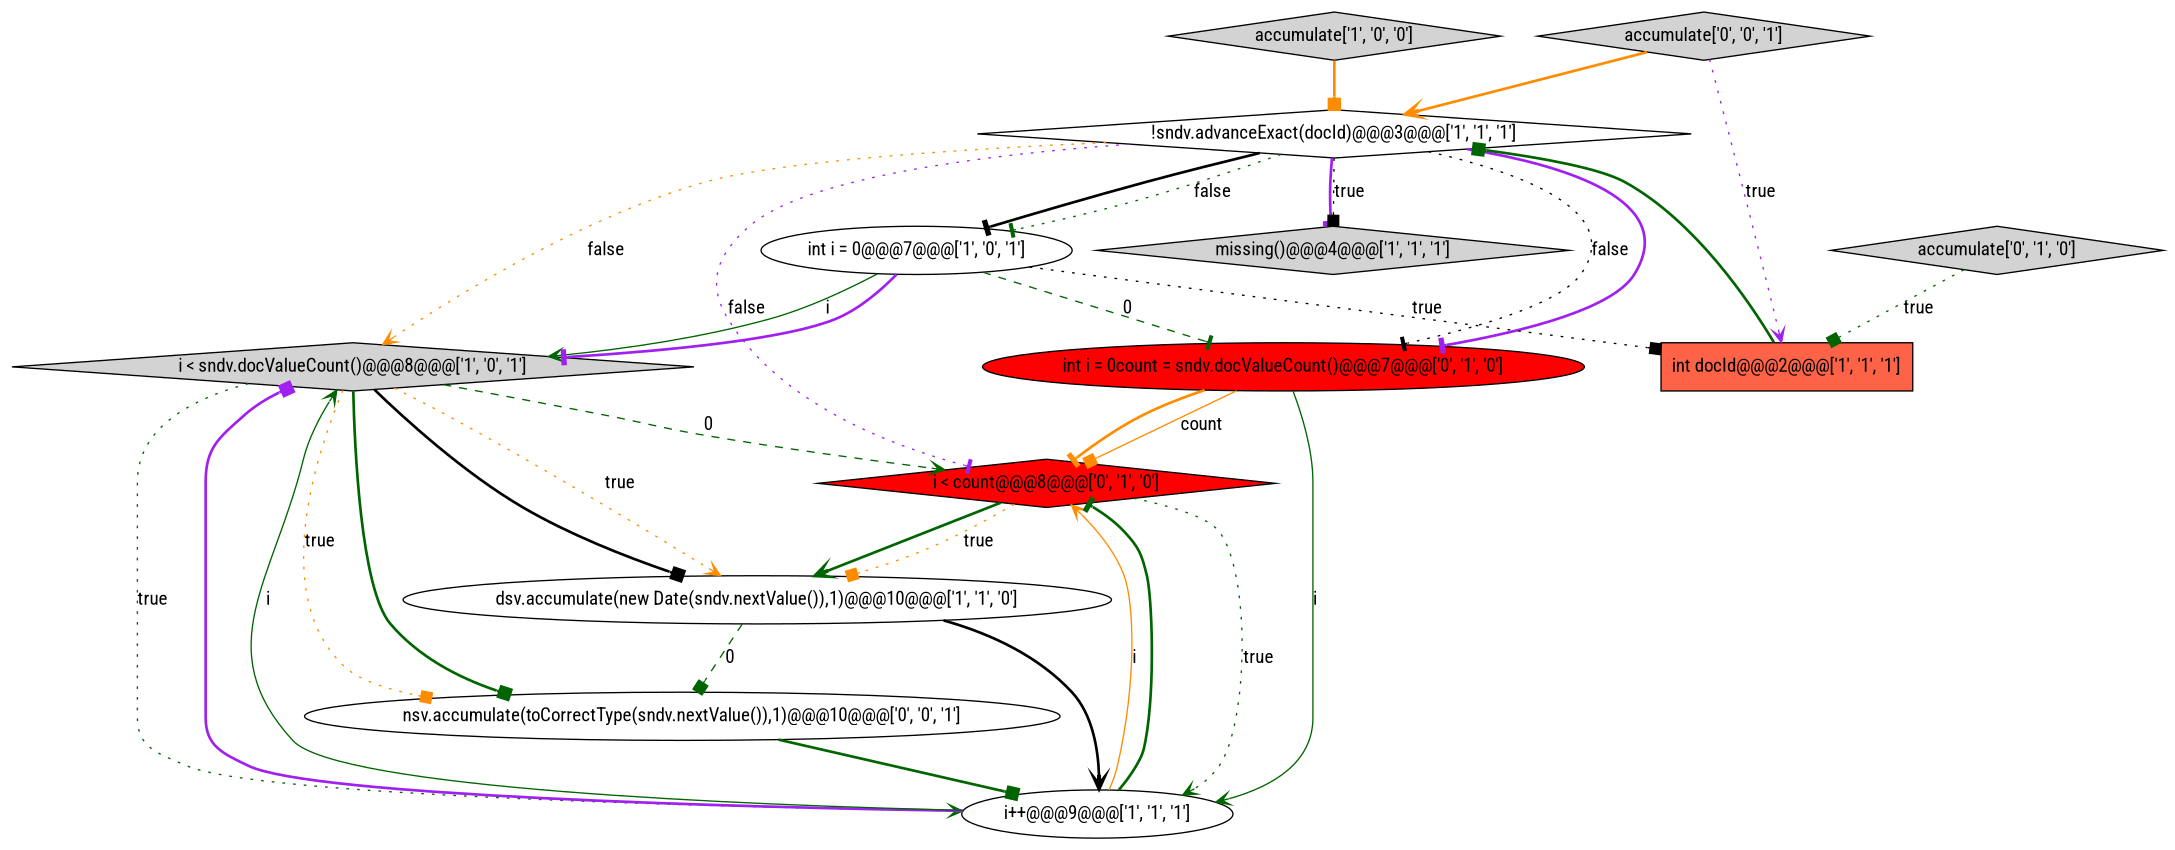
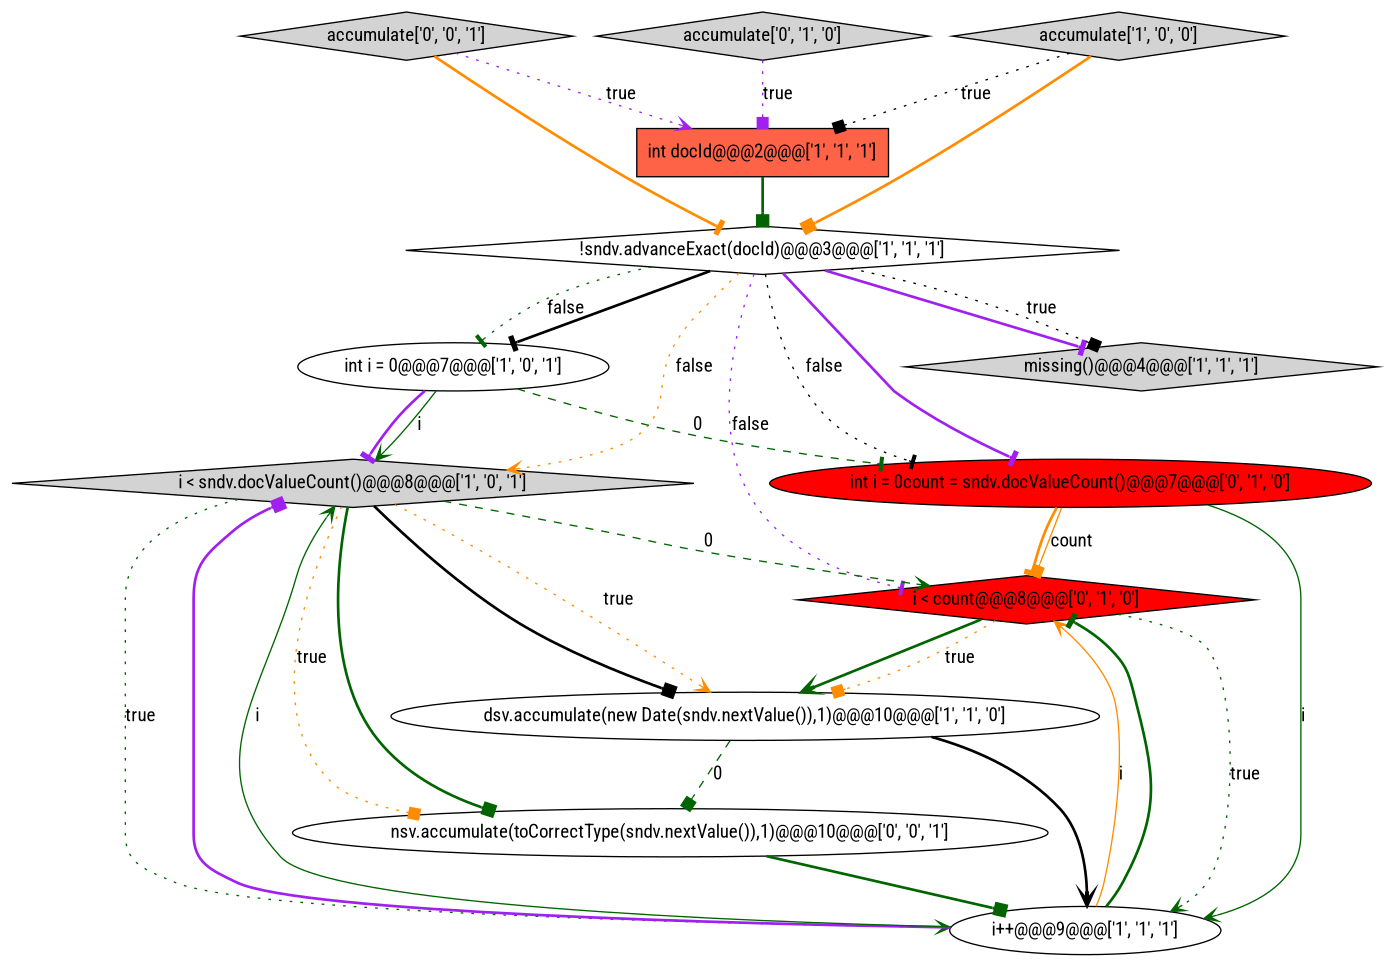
edge "accumulate['0', '0', '1']" -> "!sndv.advanceExact(docId)@@@3@@@['1', '1', '1']": arrowhead vee -> tee
edge "accumulate['0', '1', '0']" -> "int docId@@@2@@@['1', '1', '1']": color darkgreen -> purple
edge "int i = 0@@@7@@@['1', '0', '1']" -> "int docId@@@2@@@['1', '1', '1']": now "accumulate['1', '0', '0']" -> "int docId@@@2@@@['1', '1', '1']"
